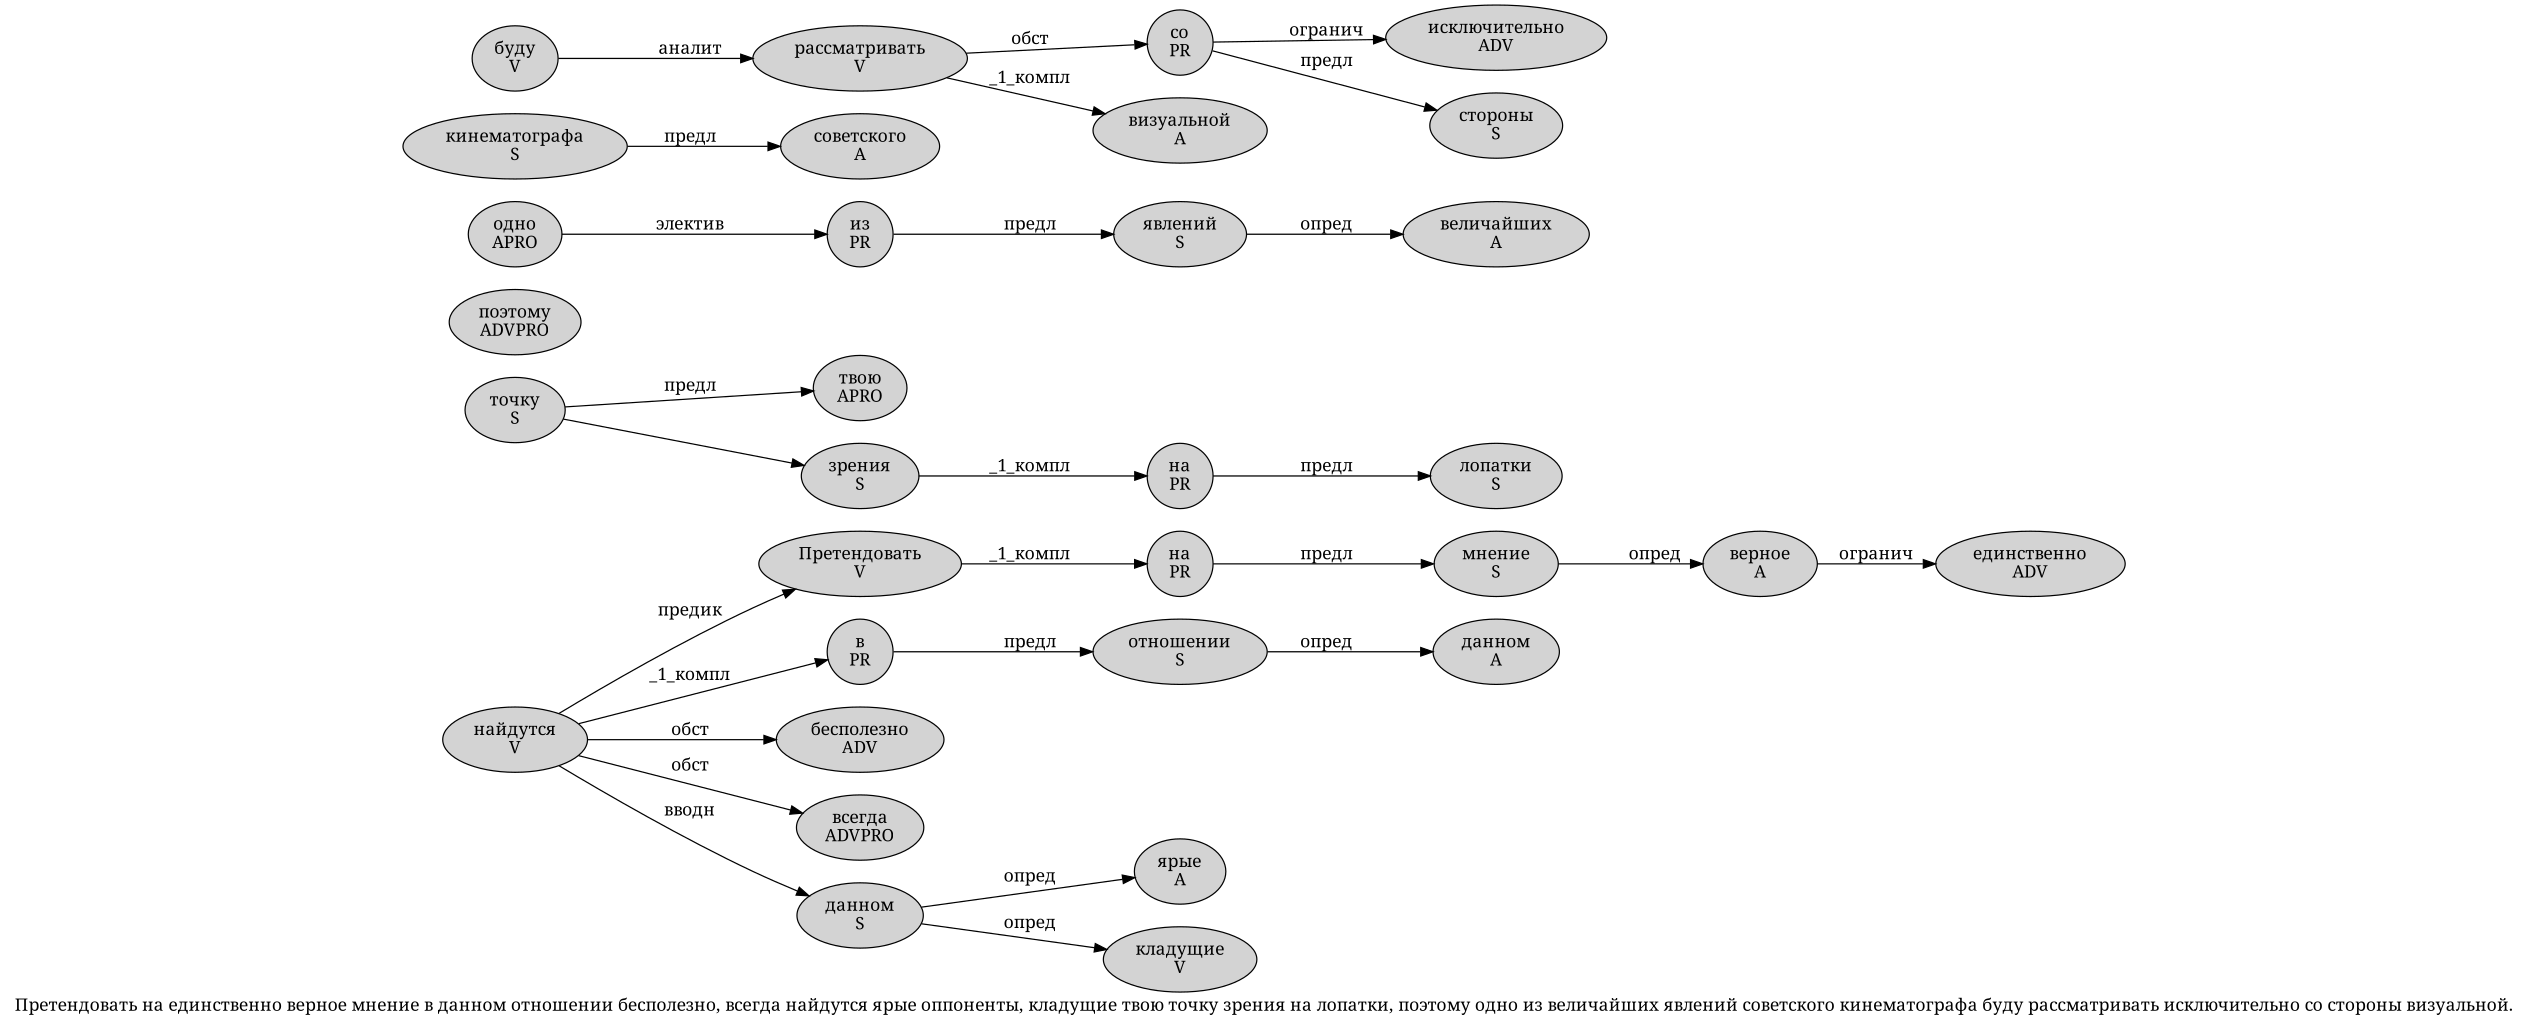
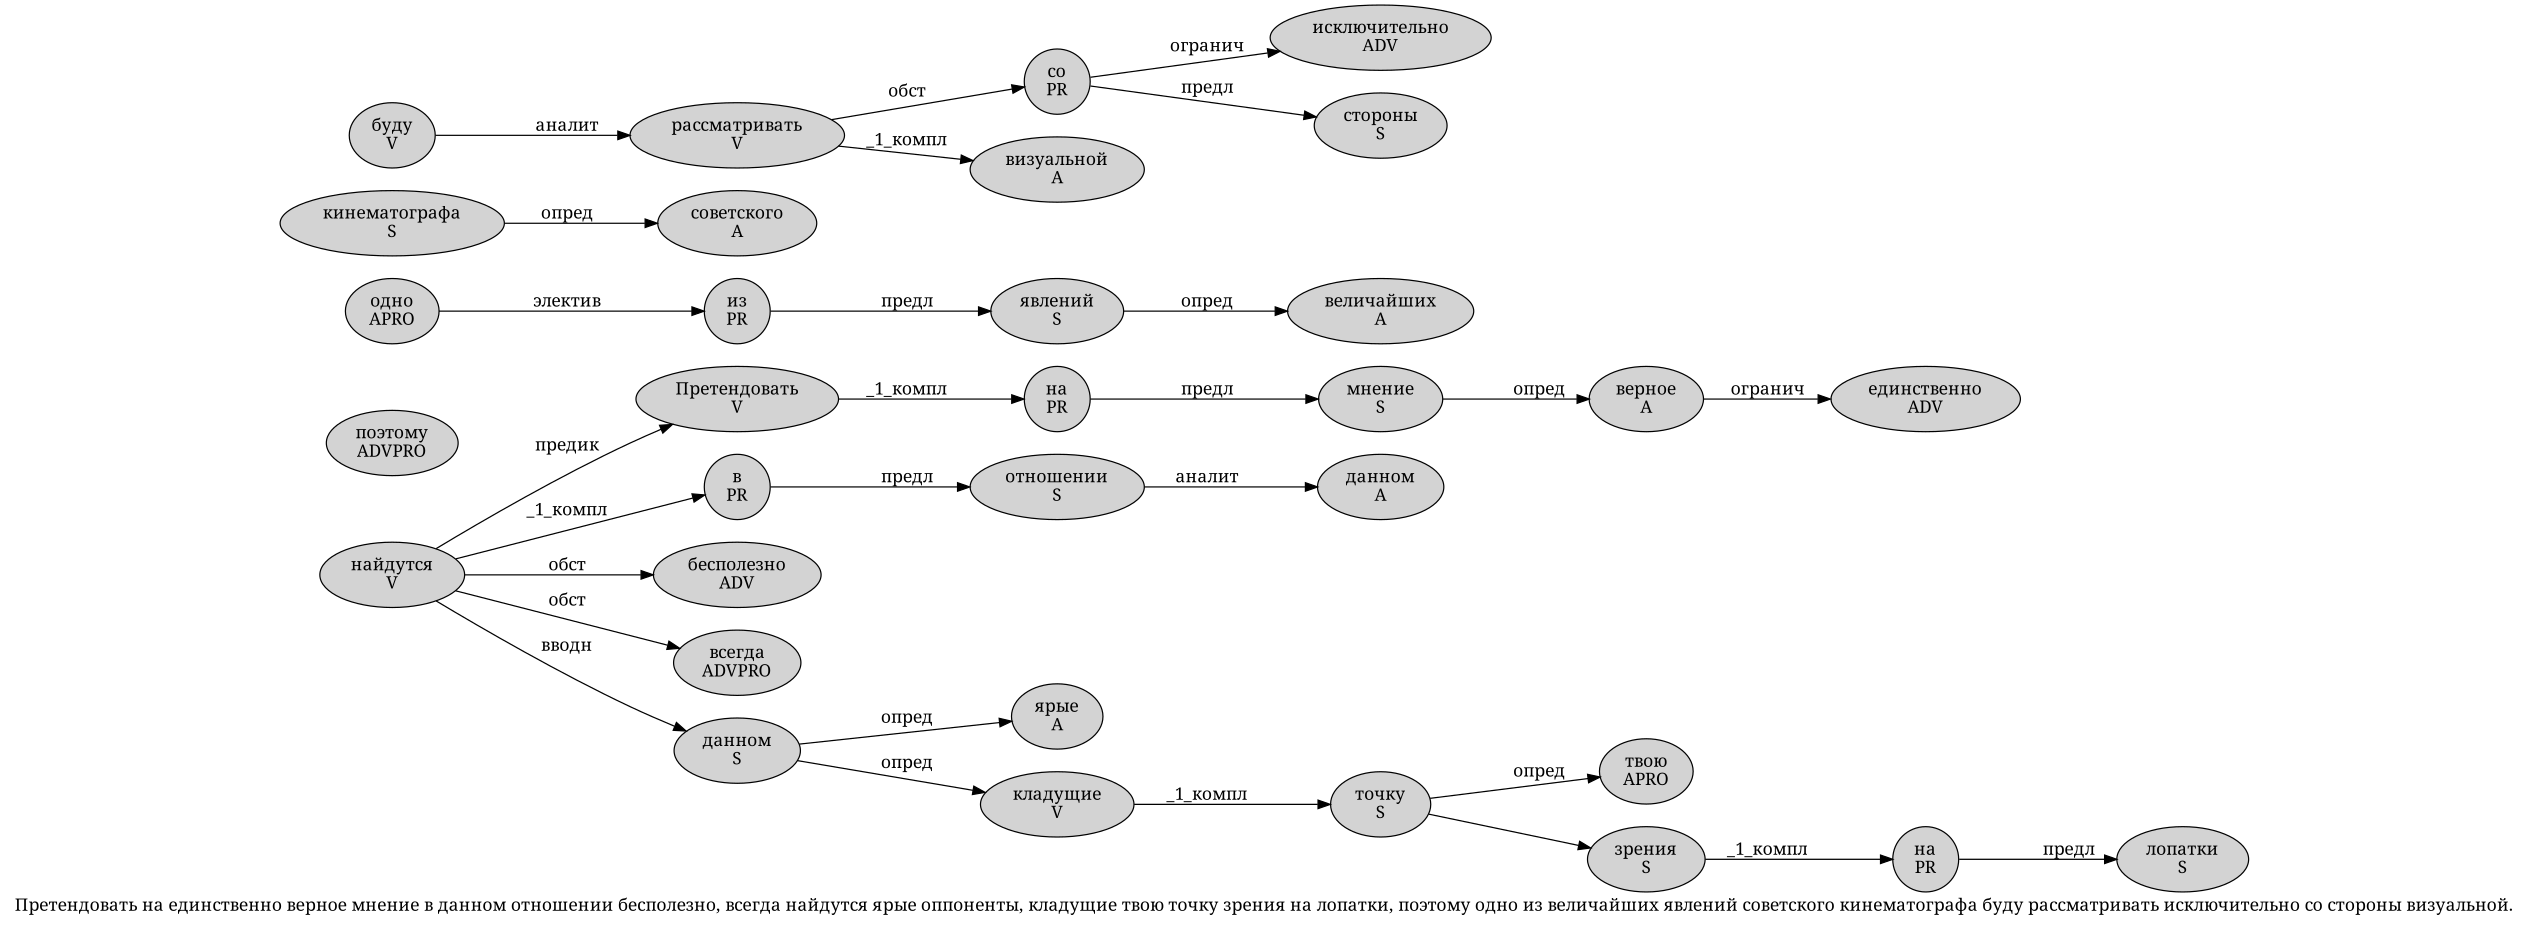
edge "кинематографа S" -> "советского A": label "предл" -> "опред"
edge "точку S" -> "твою APRO": label "предл" -> "опред"
edge "отношении S" -> "данном A": label "опред" -> "аналит"
edge "кладущие V" -> "точку S": added, label "_1_компл"
